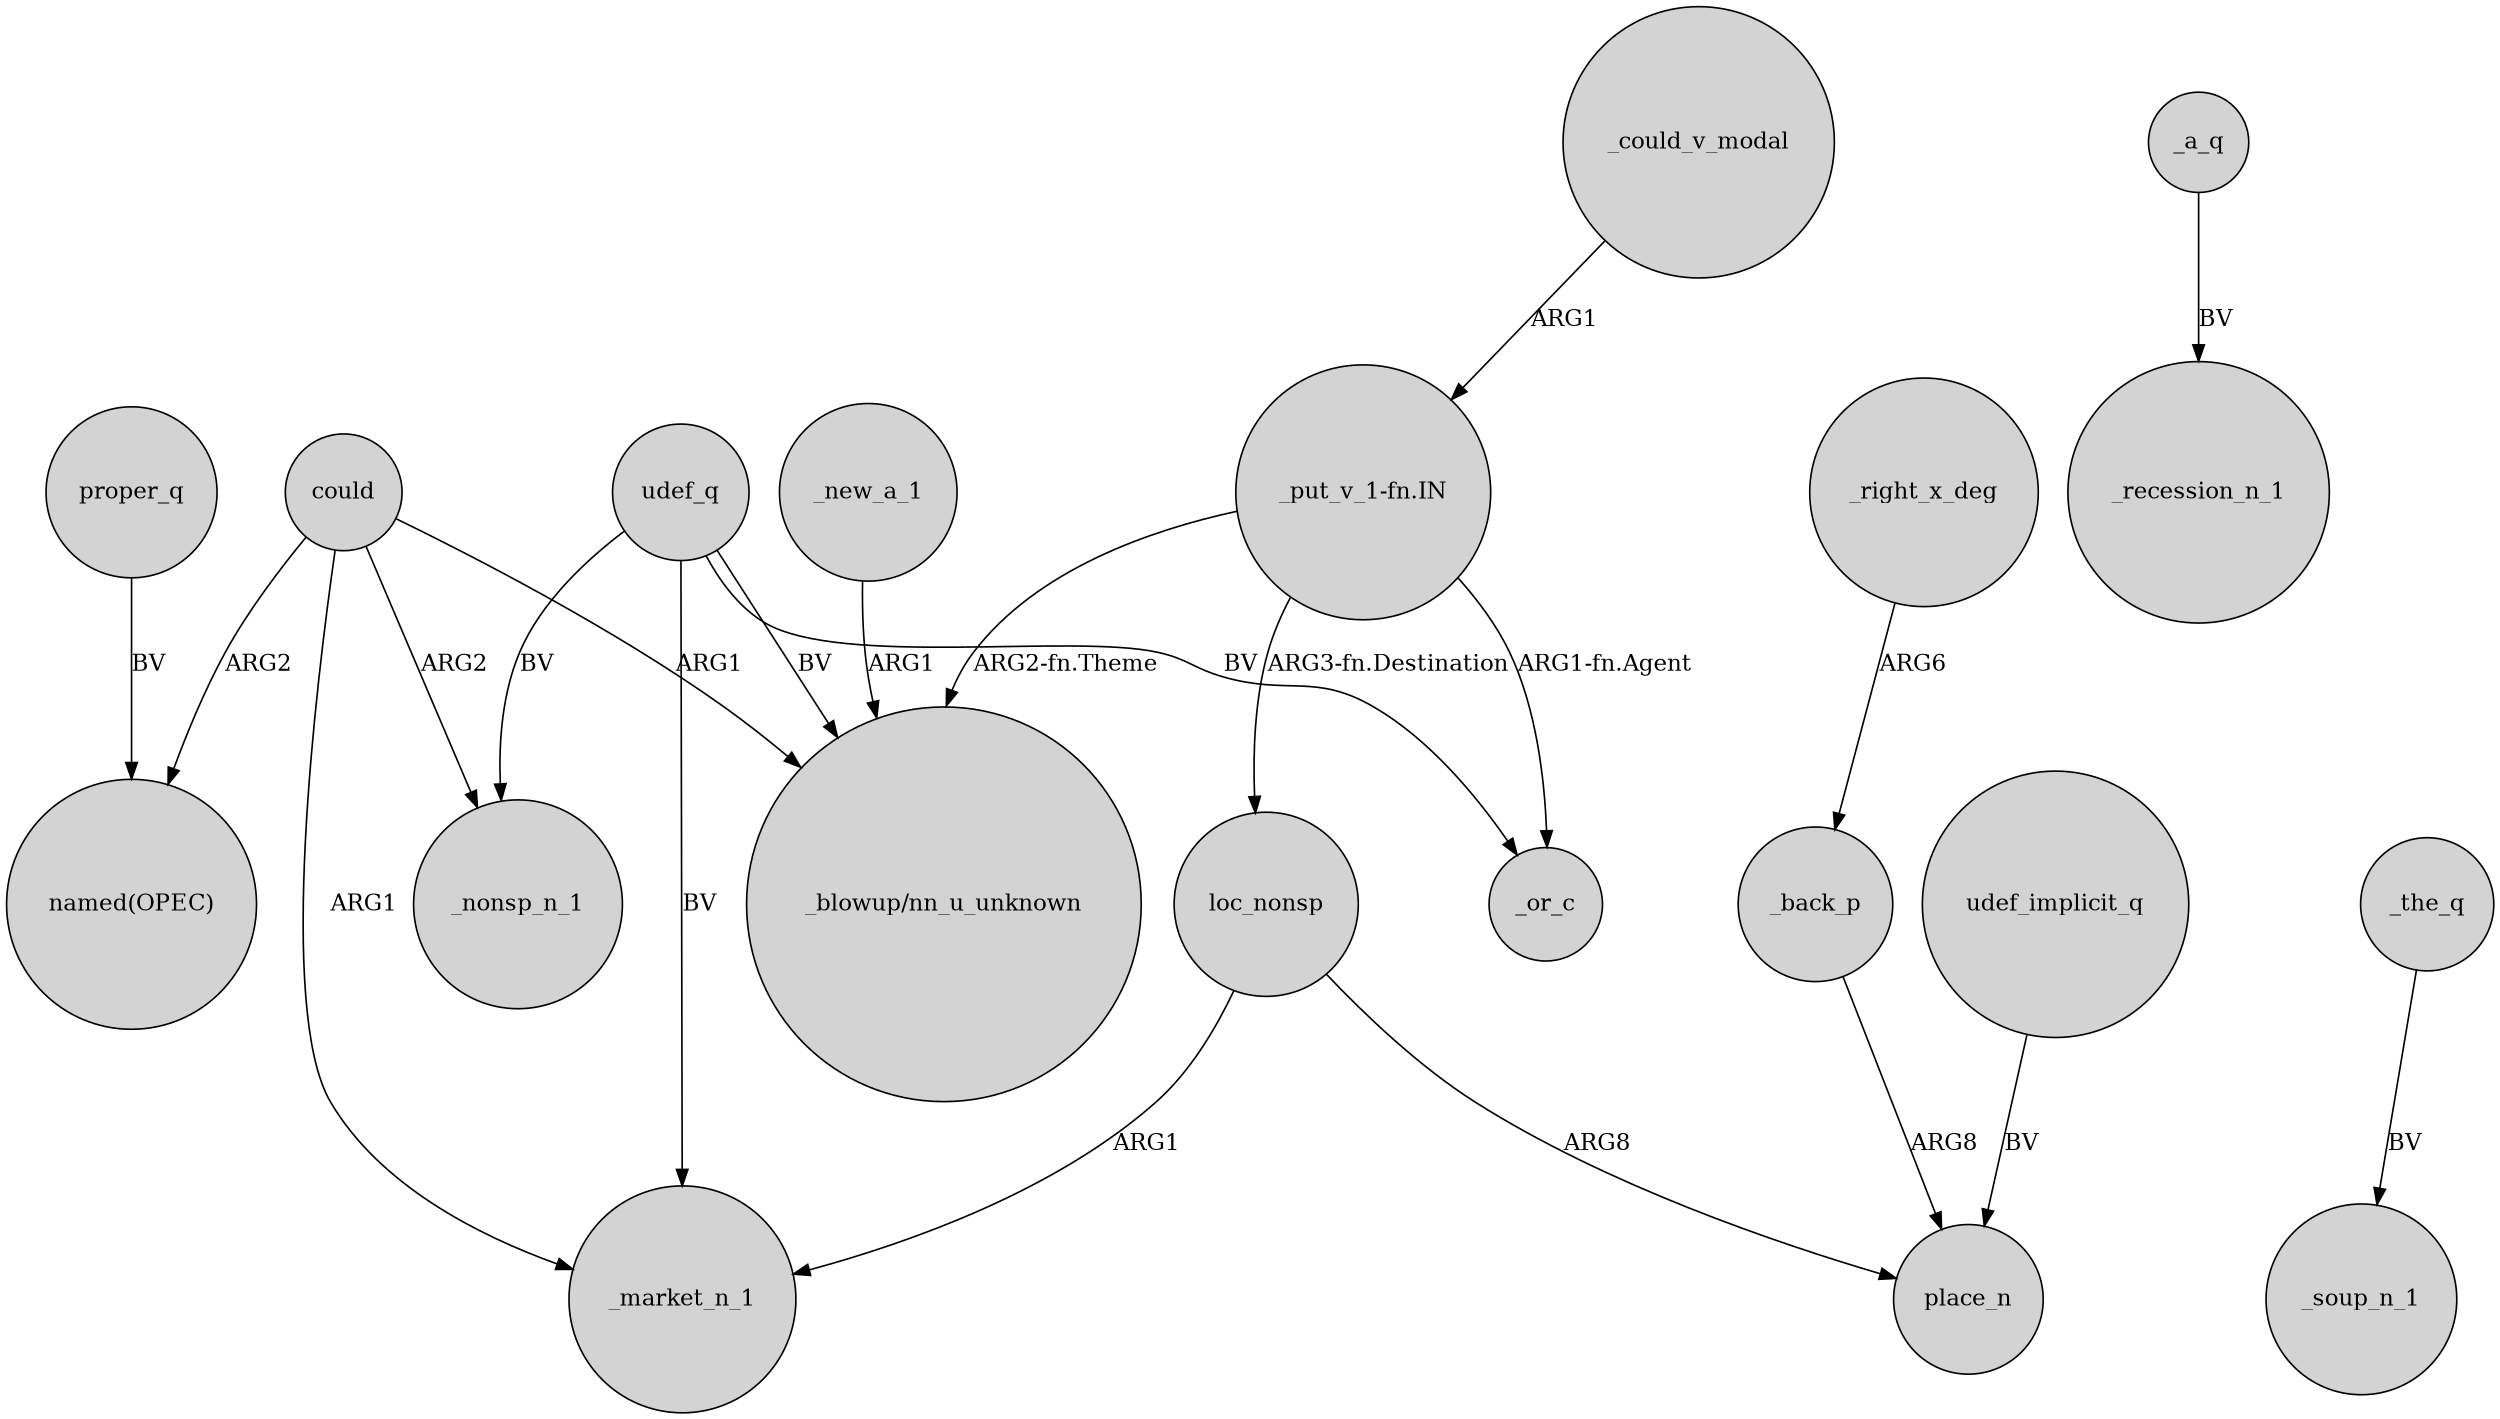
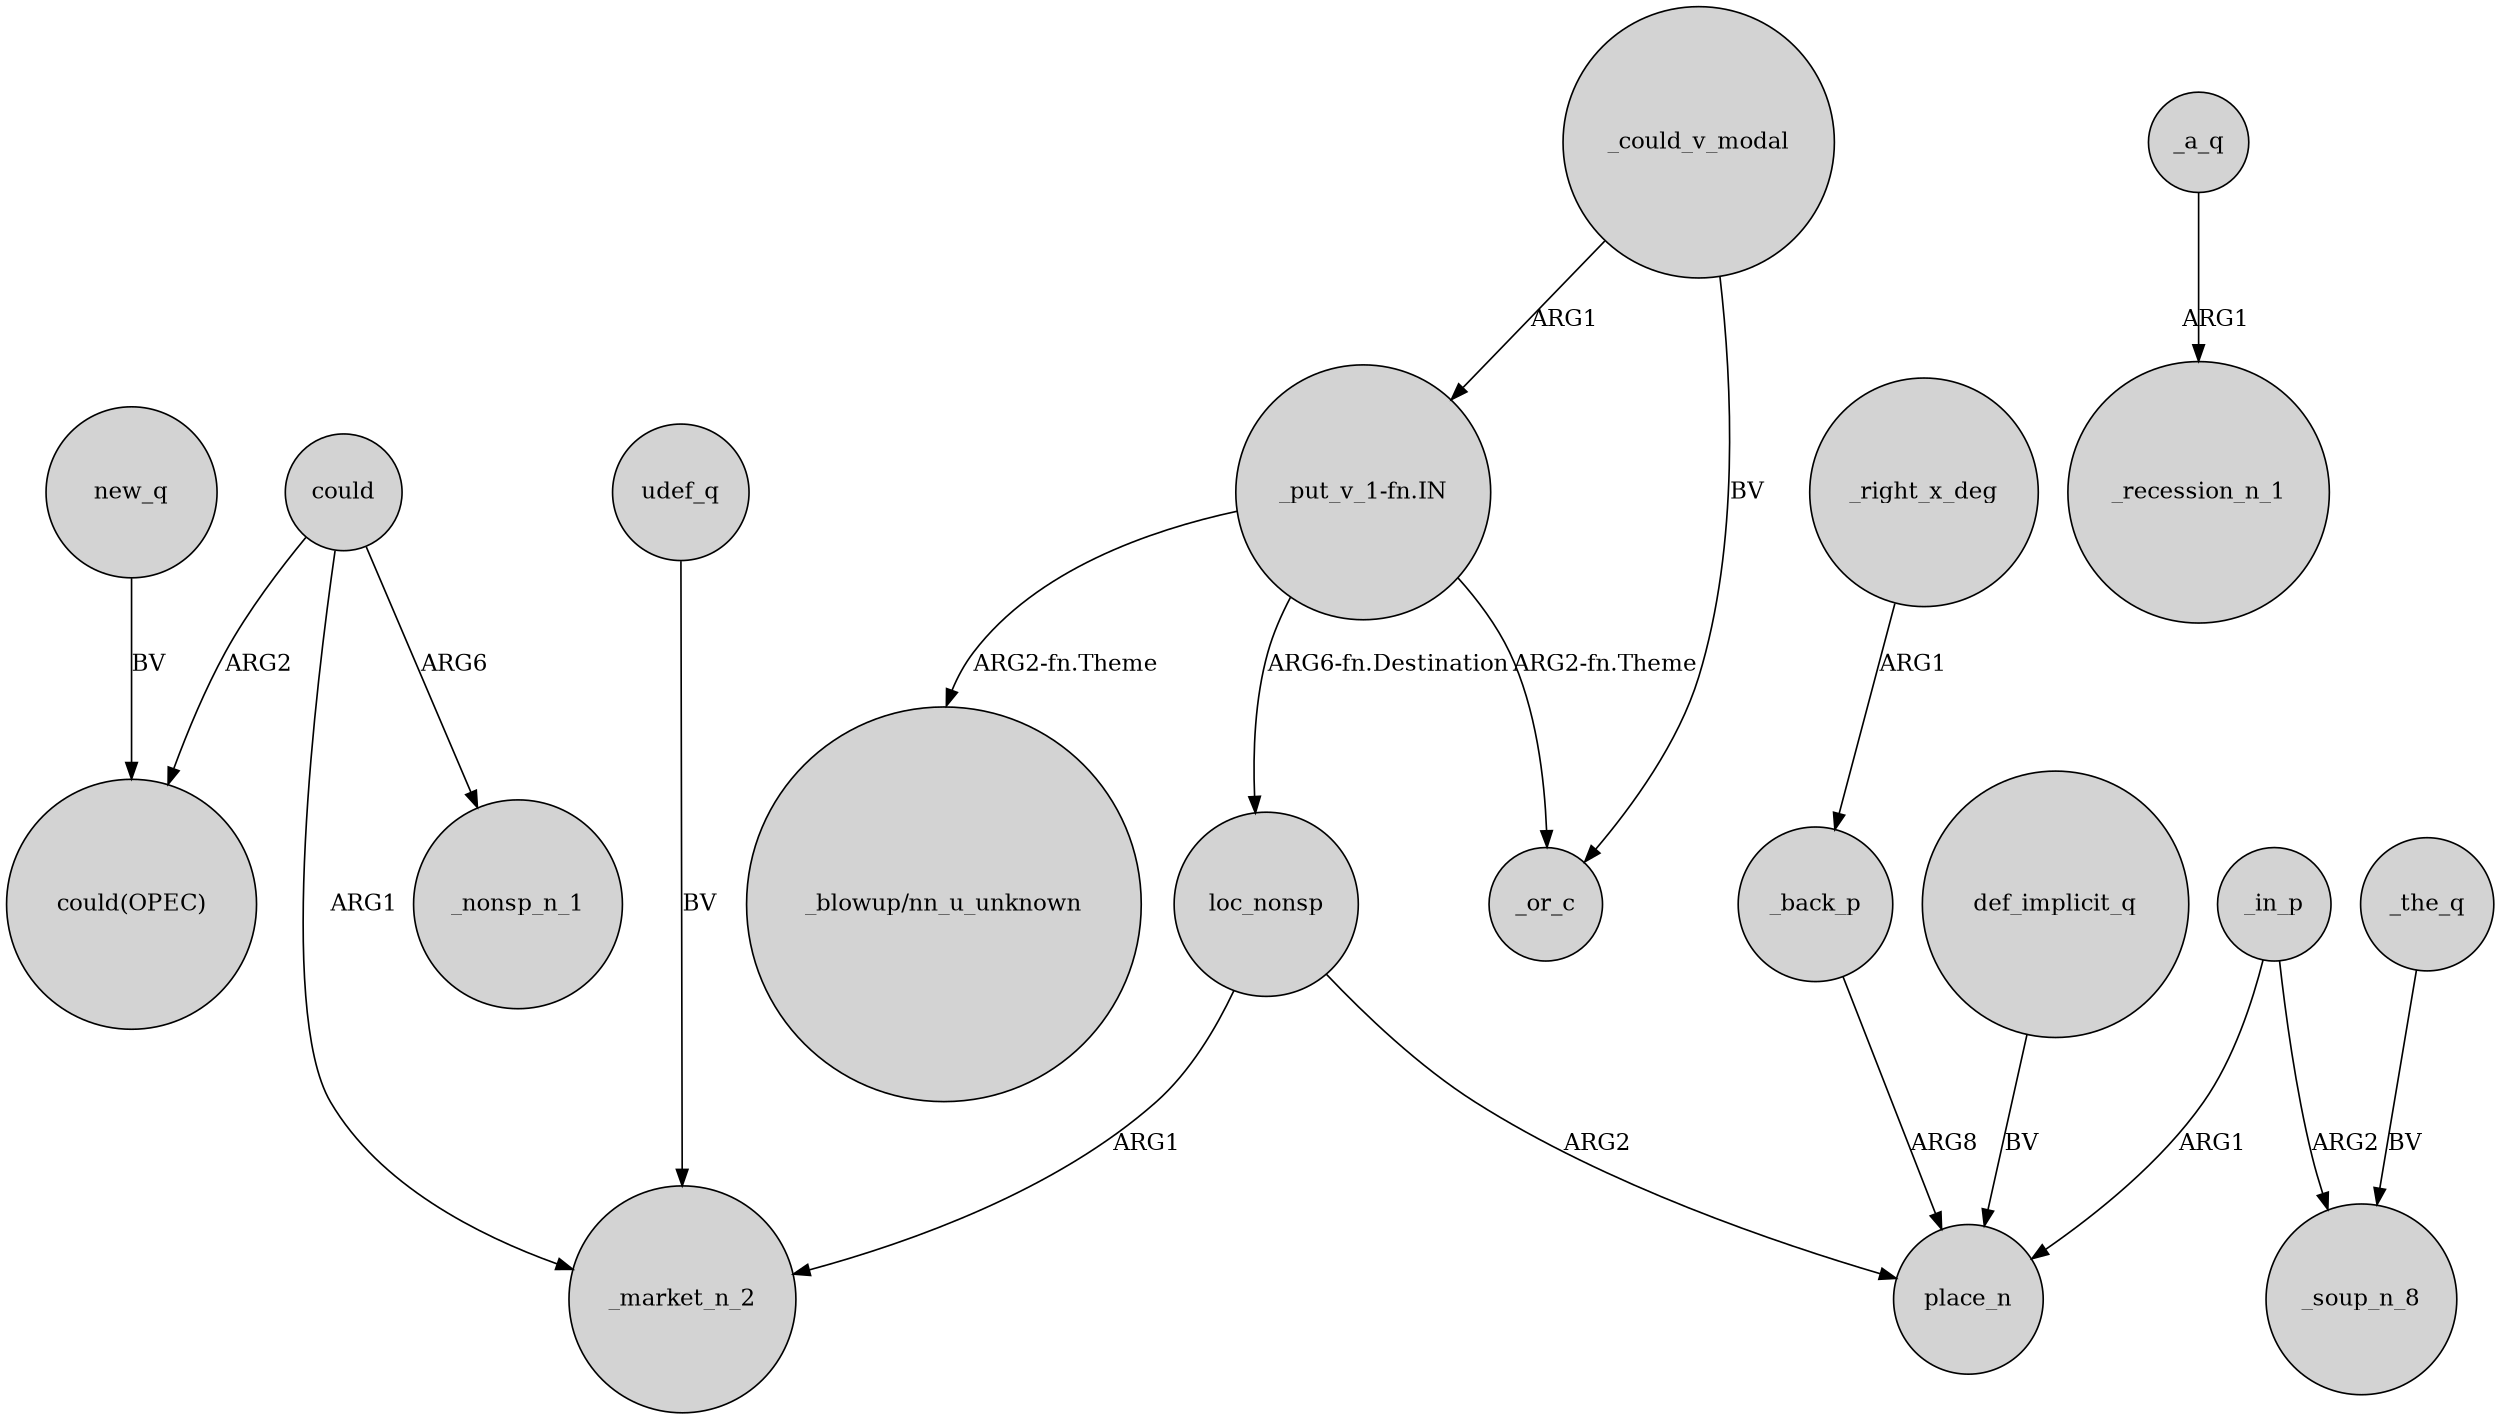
edge "_a_q" -> "_recession_n_1": label "BV" -> "ARG1"
node "proper_q": label "proper_q" -> "new_q"
node "_new_a_1": removed
edge "could" -> "_blowup/nn_u_unknown": removed, label "ARG1"
edge "udef_q" -> "_blowup/nn_u_unknown": removed, label "BV"
edge "udef_q" -> "_nonsp_n_1": removed, label "BV"
edge "udef_q" -> "_or_c": now "_could_v_modal" -> "_or_c"
edge "could" -> "_nonsp_n_1": label "ARG2" -> "ARG6"
edge "_put_v_1-fn.IN" -> "loc_nonsp": label "ARG3-fn.Destination" -> "ARG6-fn.Destination"
edge "_put_v_1-fn.IN" -> "_or_c": label "ARG1-fn.Agent" -> "ARG2-fn.Theme"
edge "_right_x_deg" -> "_back_p": label "ARG6" -> "ARG1"
node "named(OPEC)": label "named(OPEC)" -> "could(OPEC)"
node "udef_implicit_q": label "udef_implicit_q" -> "def_implicit_q"
node "_in_p": added
edge "loc_nonsp" -> "place_n": label "ARG8" -> "ARG2"
node "_market_n_1": label "_market_n_1" -> "_market_n_2"
node "_soup_n_1": label "_soup_n_1" -> "_soup_n_8"
